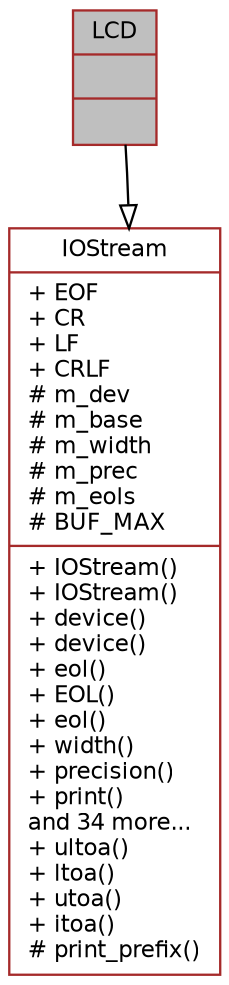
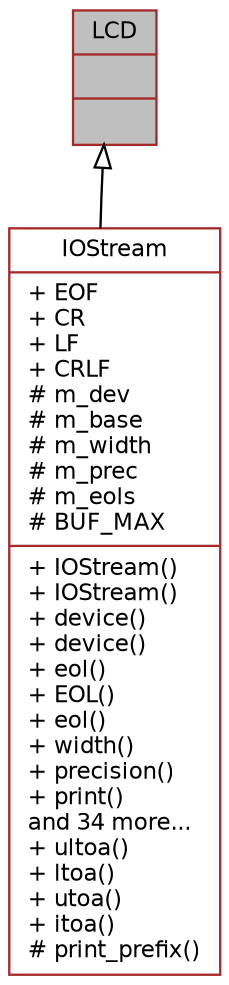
edge "LCD" -> "IOStream": reversed
